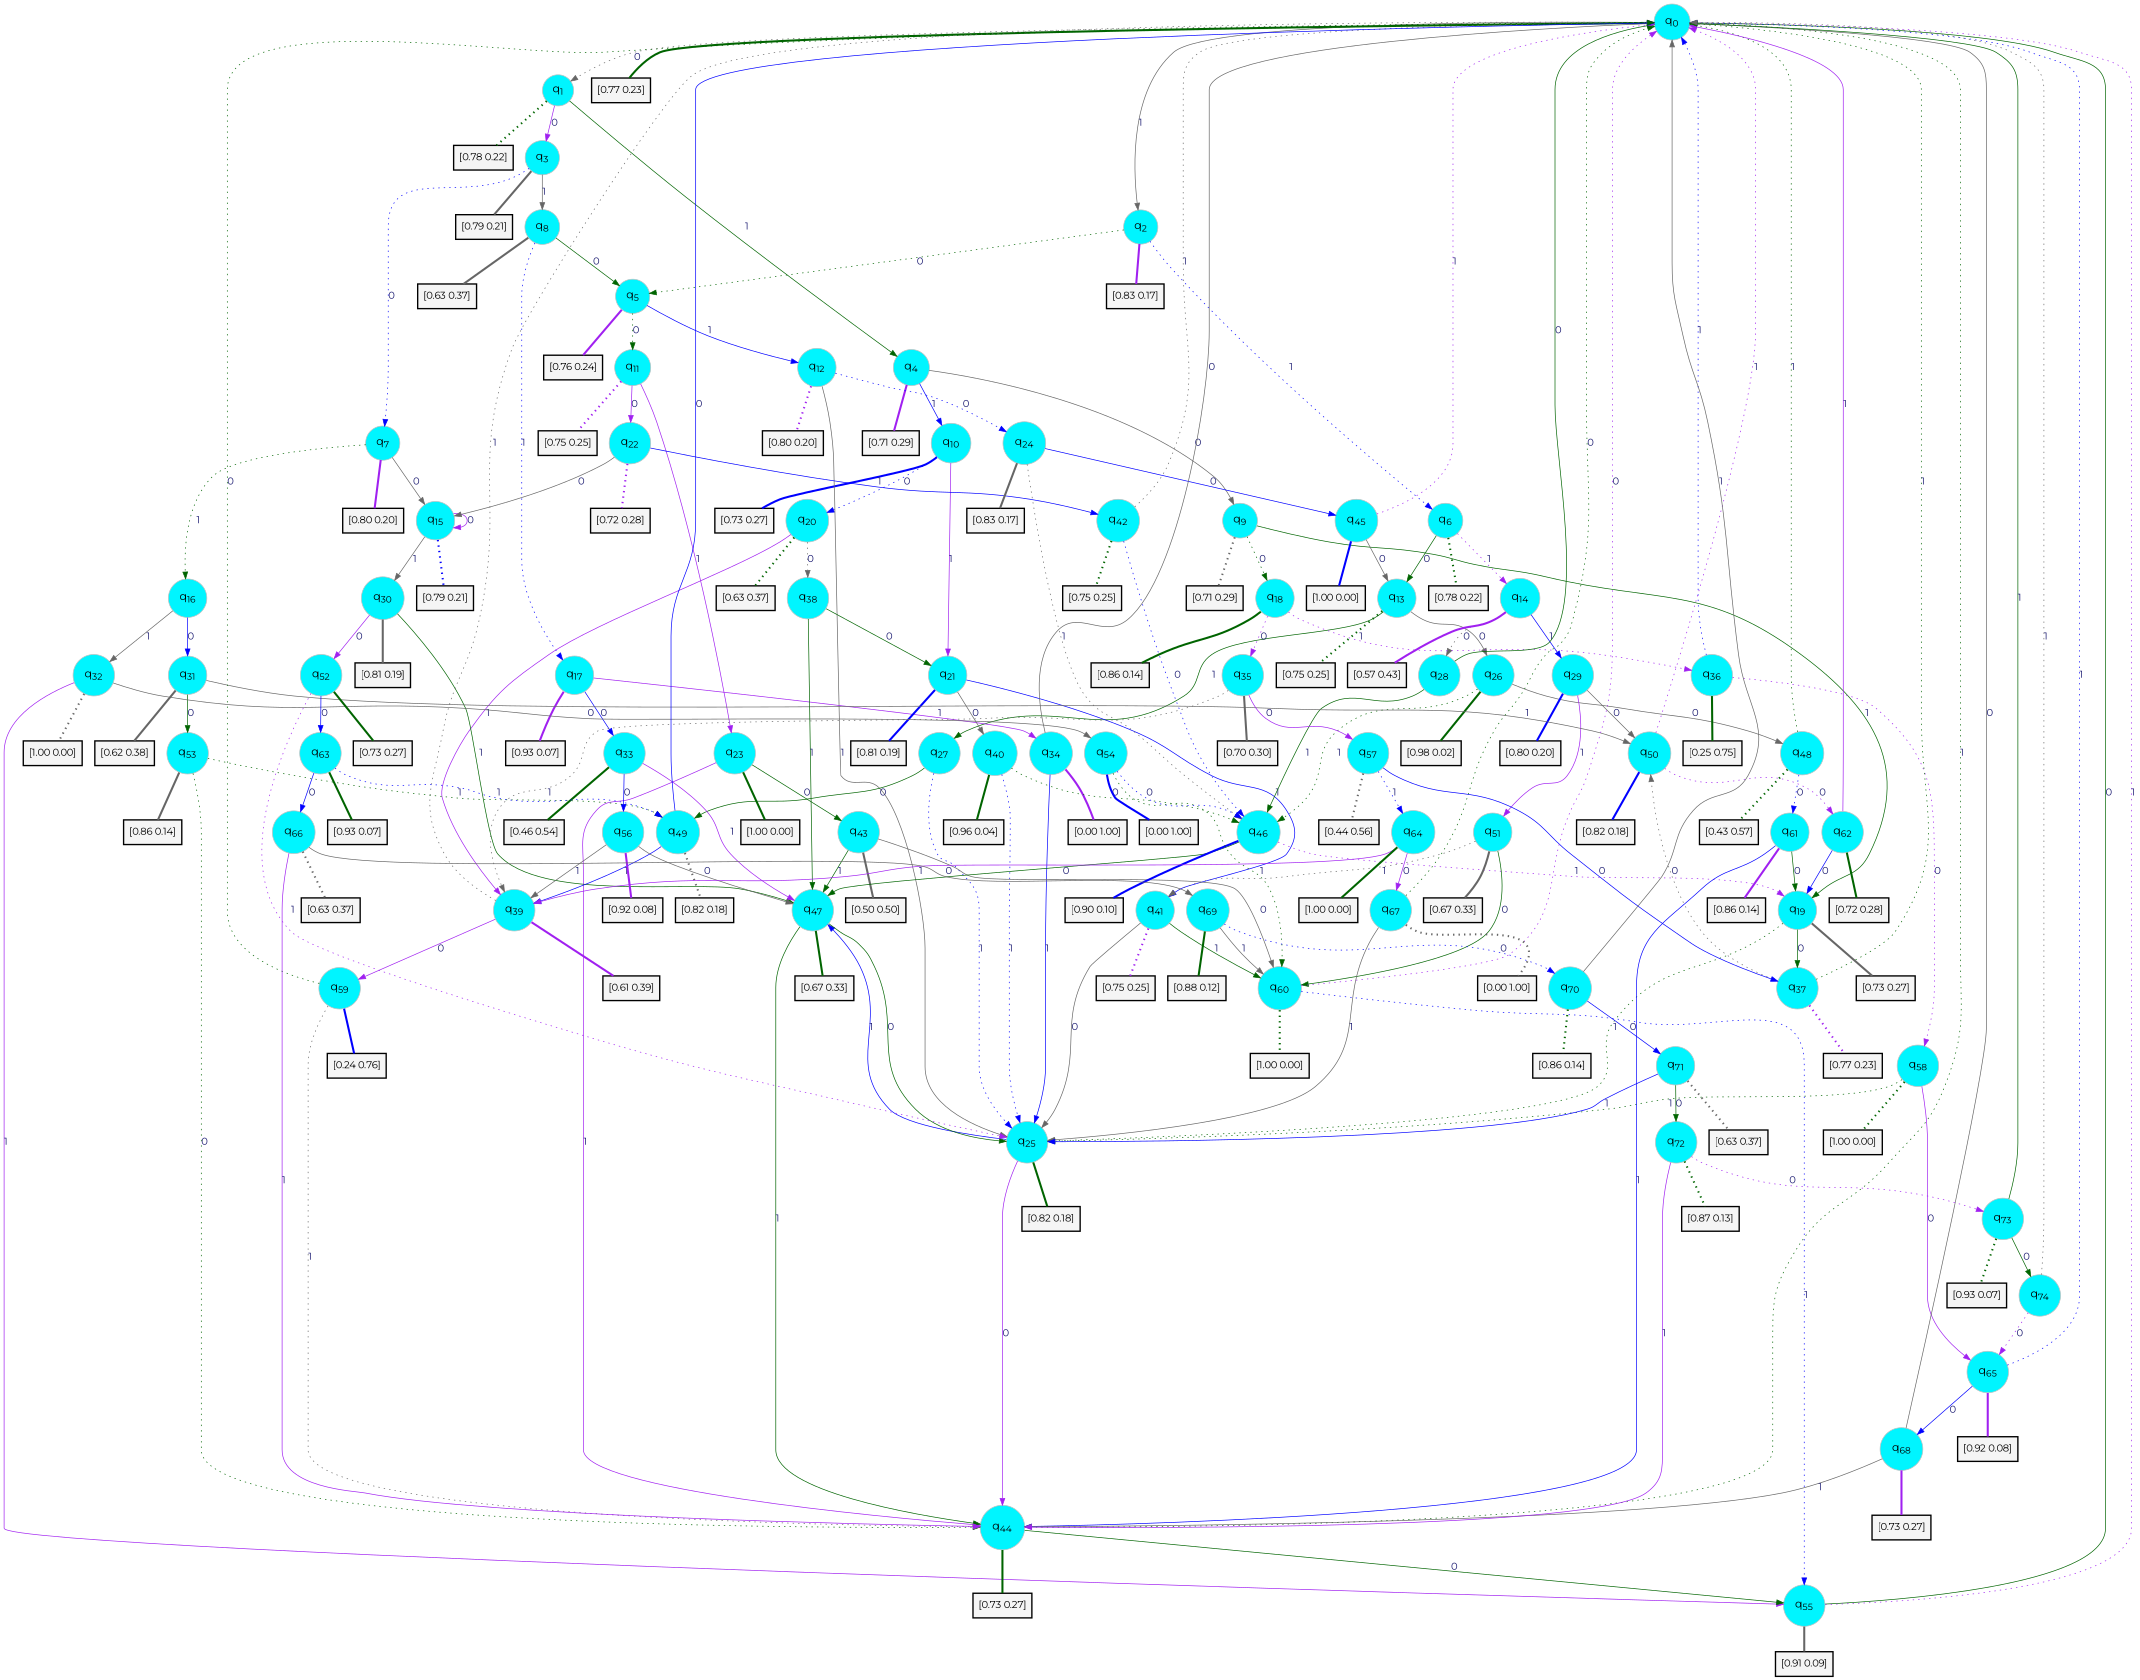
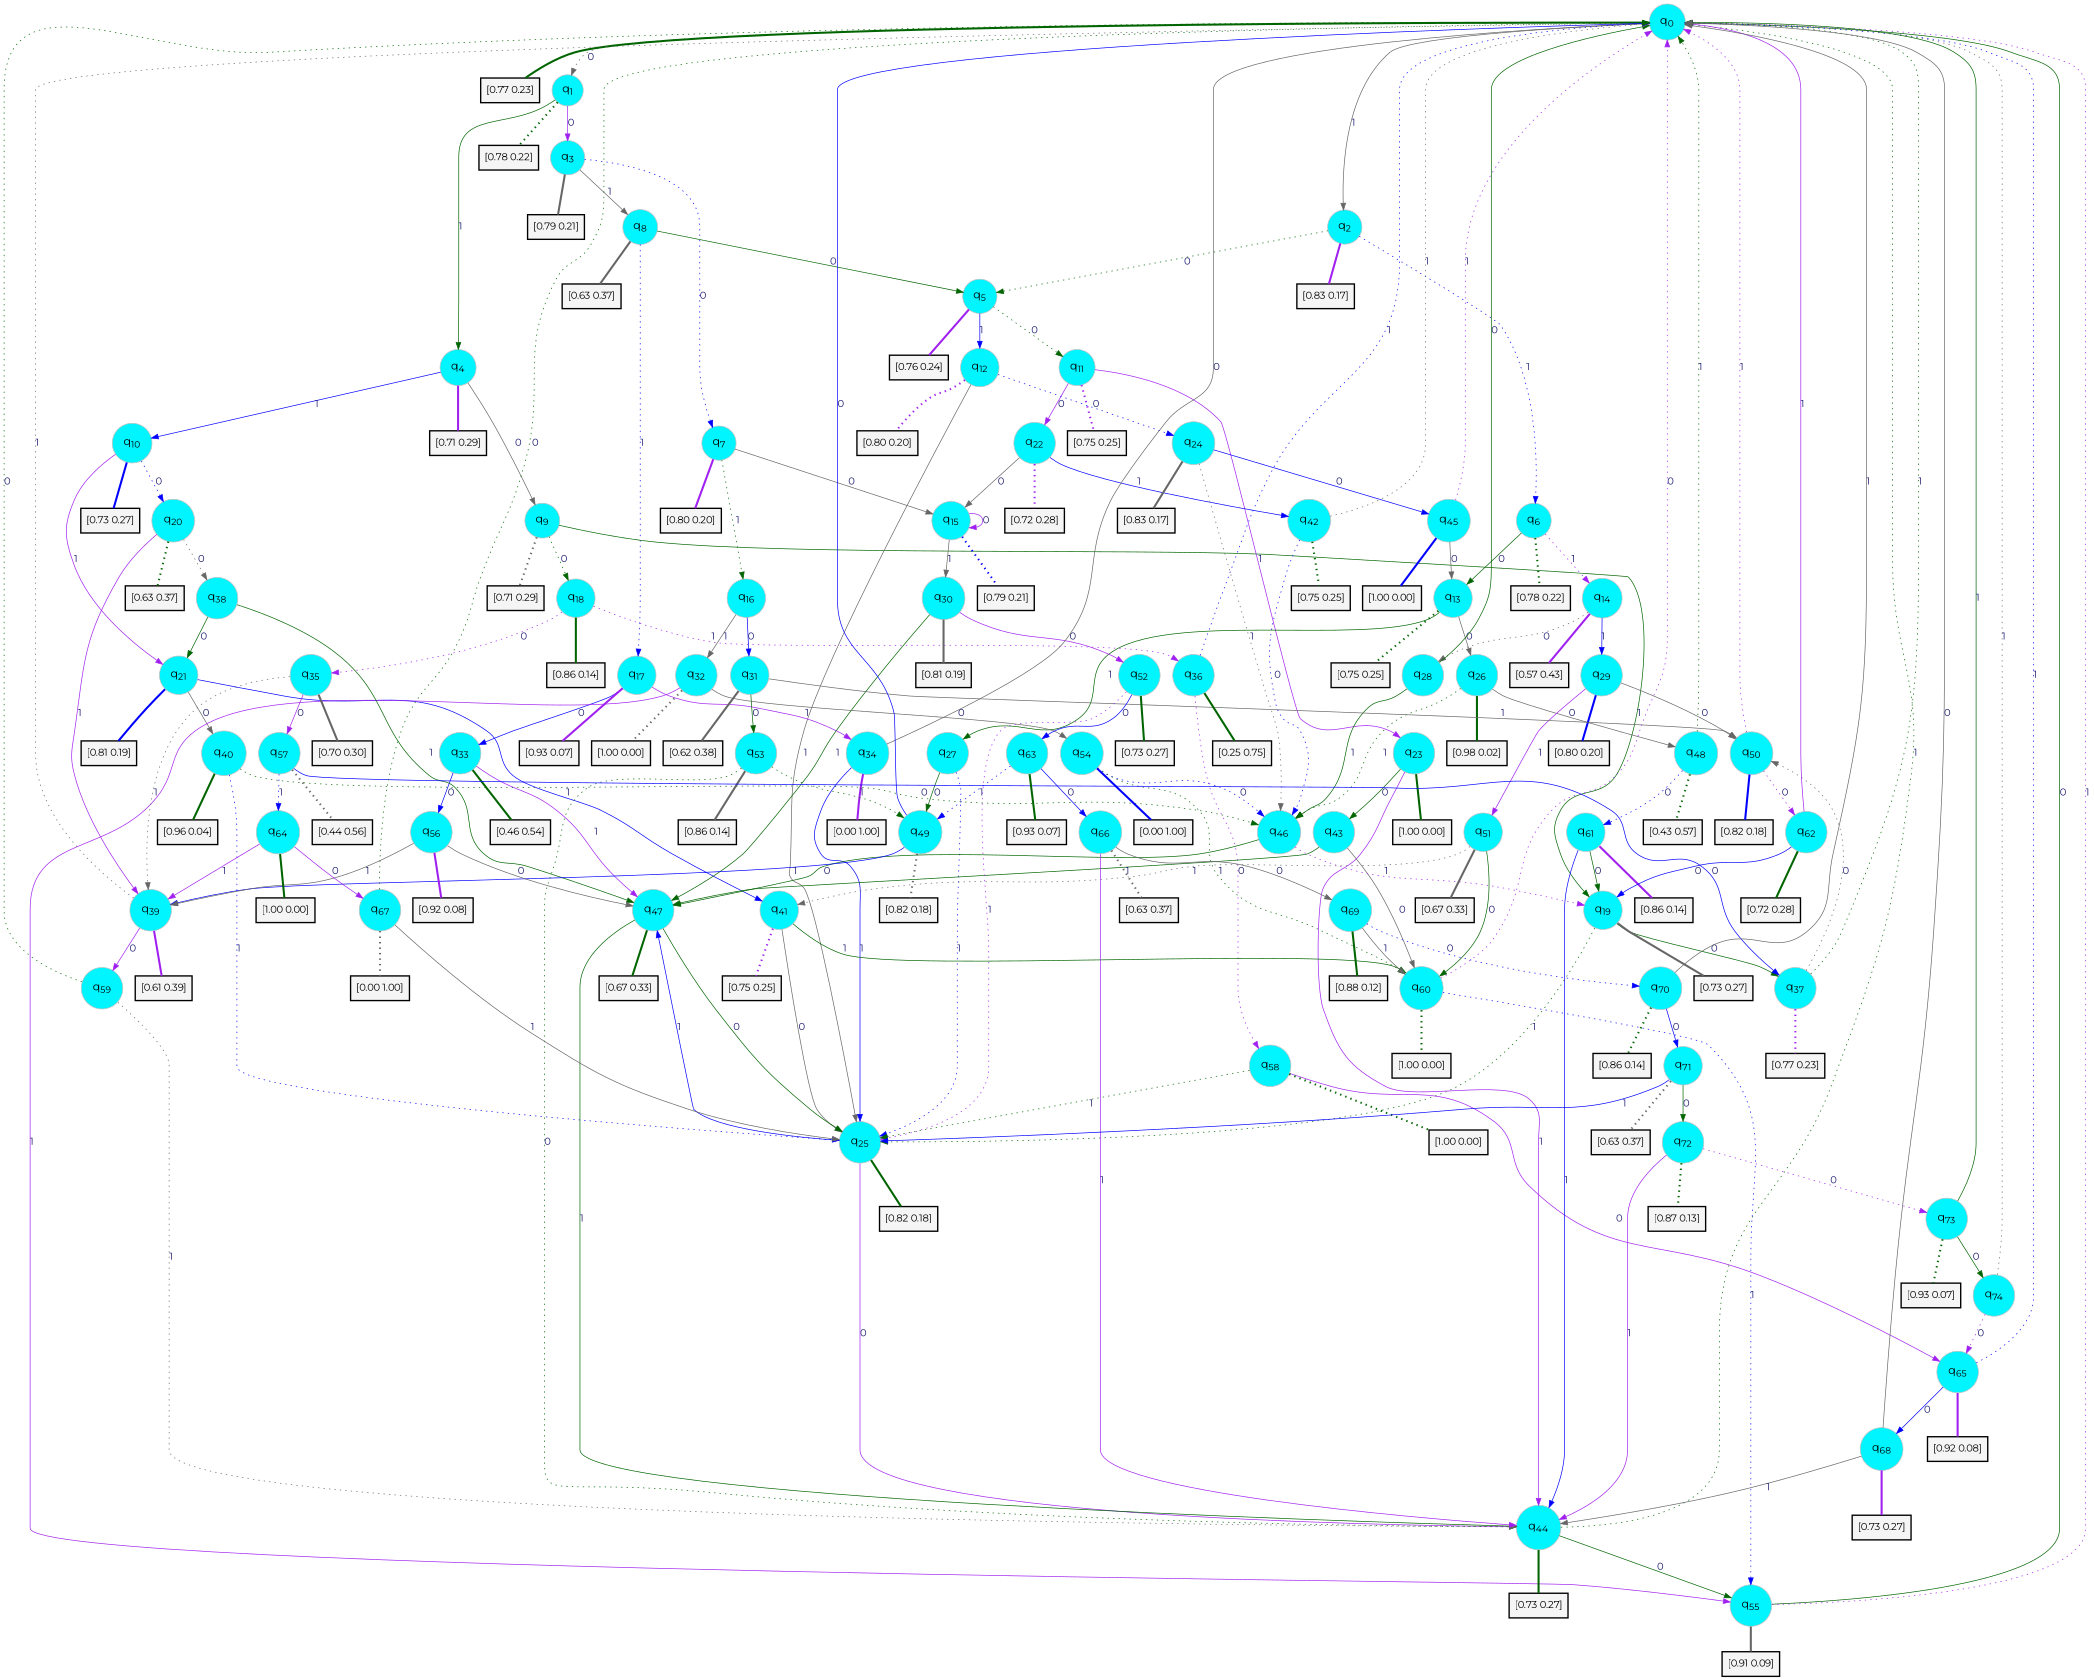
node "[0.50 0.50]": removed
node "[0.90 0.10]": removed
node "[0.24 0.76]": removed
